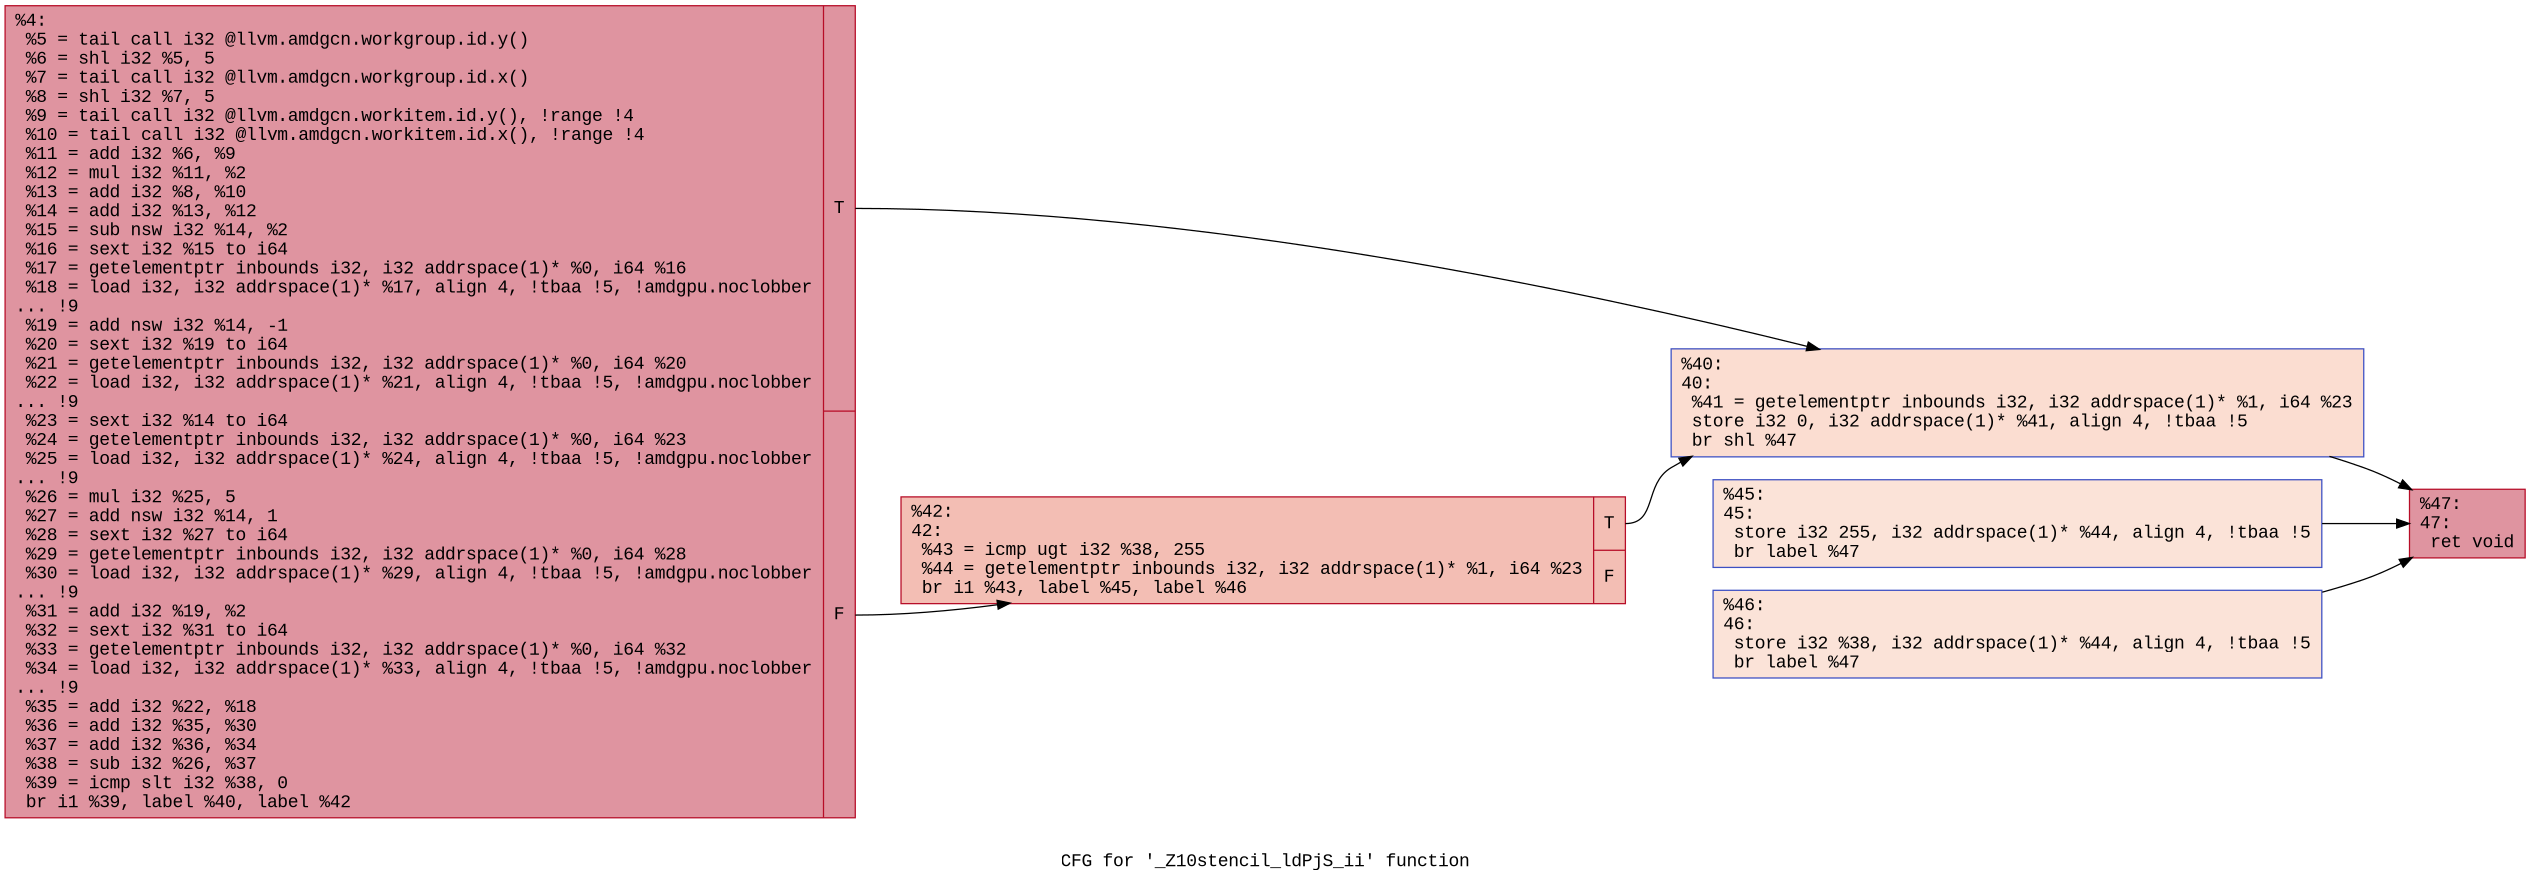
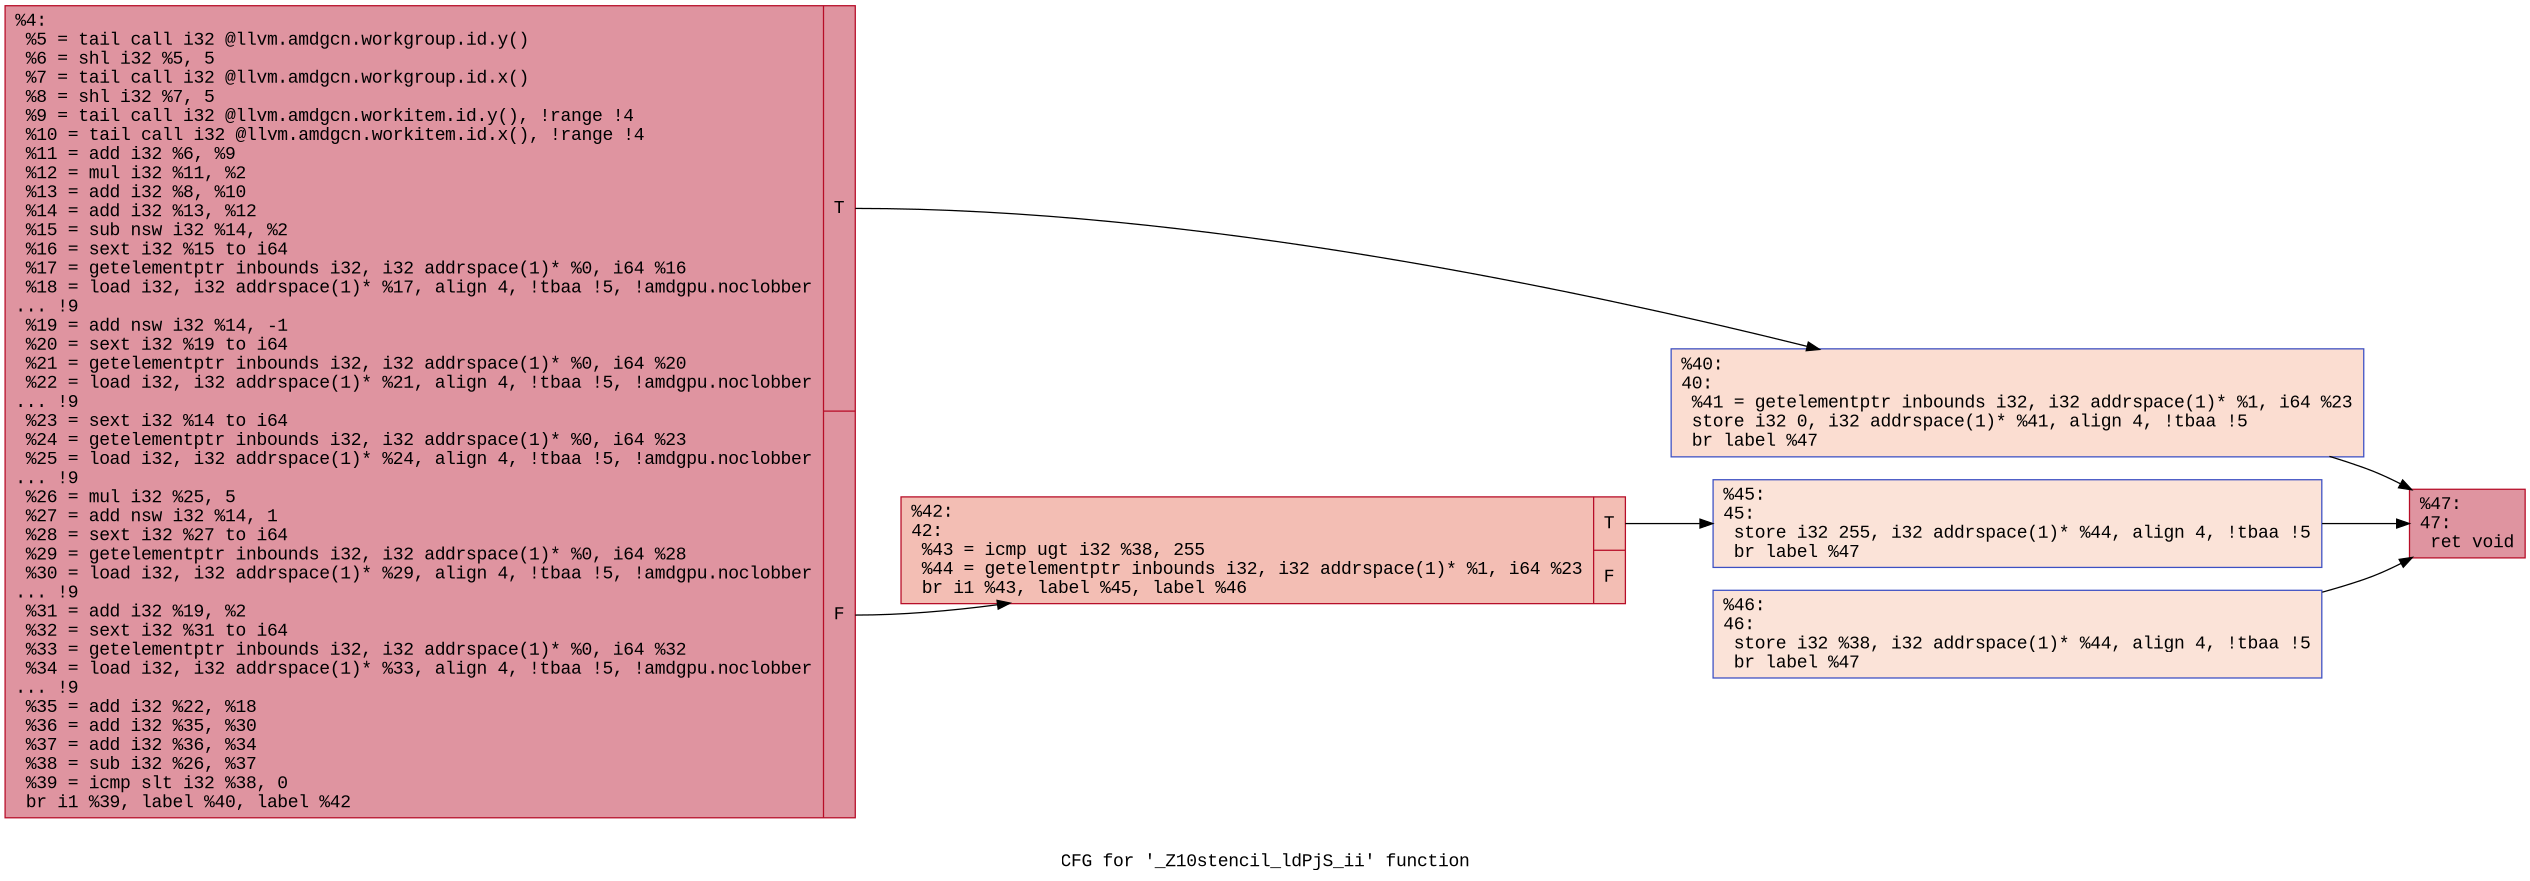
node "%40:": text "br shl %47" -> "br label %47"
edge "%42:" -> "%40:": now "%42:" -> "%45:"
